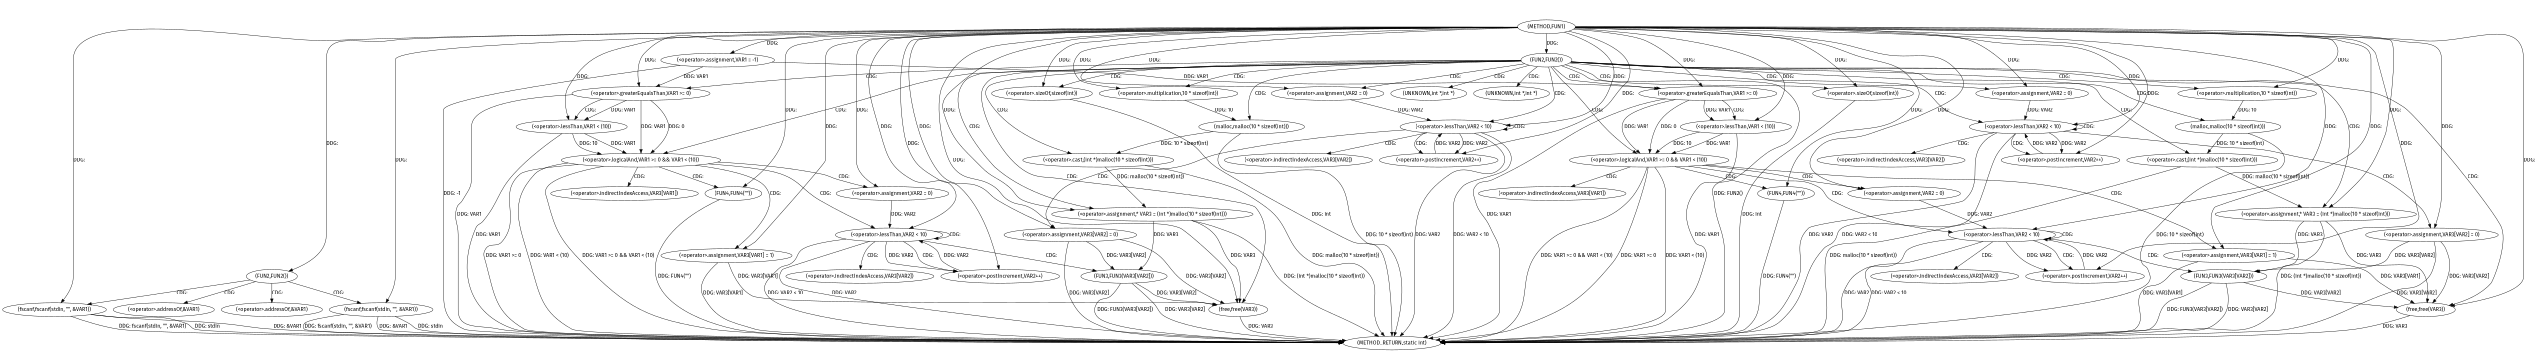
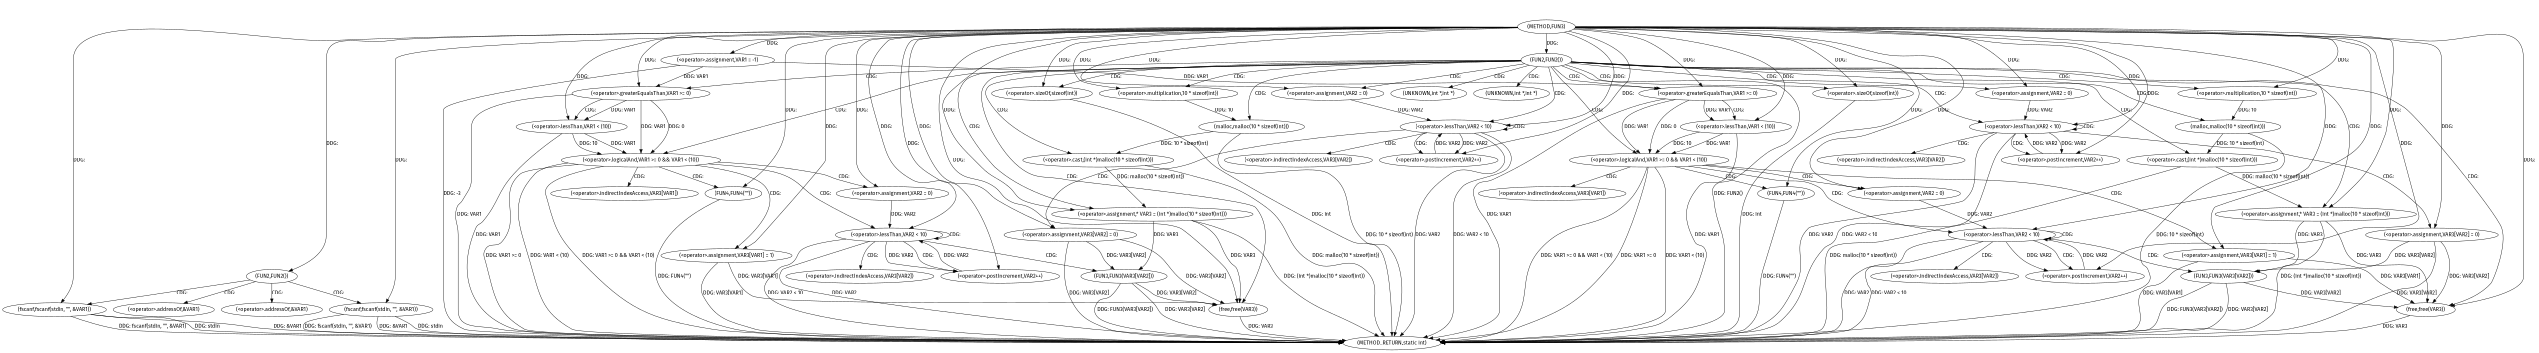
node "(METHOD,FUN1)": label "(METHOD,FUN1)" -> "(METHOD,FUN3)"
edge "(<operator>.assignment,VAR1 = -1)" -> "(METHOD_RETURN,static int)": label "DDG: -1" -> "DDG: -3"
